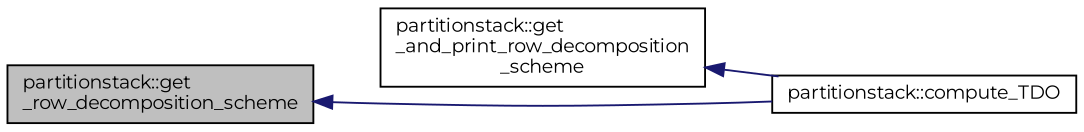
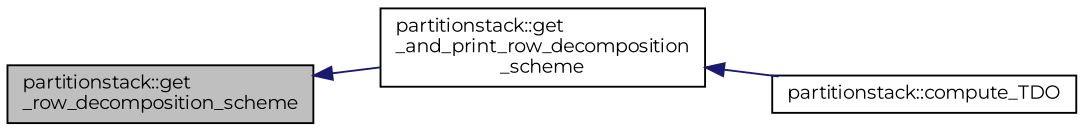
edge "partitionstack::compute_TDO" -> "partitionstack::get _row_decomposition_scheme": now "partitionstack::get _and_print_row_decomposition _scheme" -> "partitionstack::get _row_decomposition_scheme"
